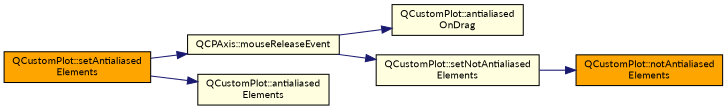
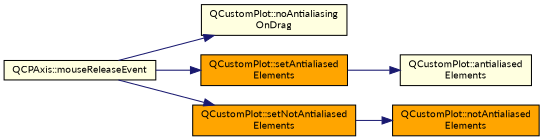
node "QCustomPlot::antialiased OnDrag": label "QCustomPlot::antialiased OnDrag" -> "QCustomPlot::noAntialiasing OnDrag"
edge "QCustomPlot::setAntialiased Elements" -> "QCPAxis::mouseReleaseEvent": reversed
node "QCustomPlot::setNotAntialiased Elements": fillcolor lightyellow -> orange
